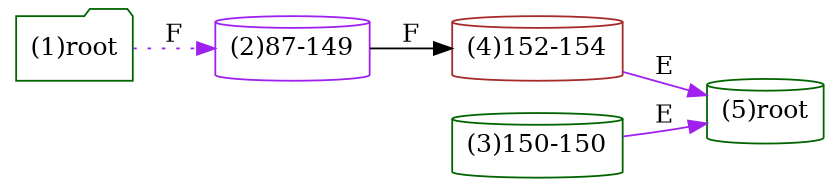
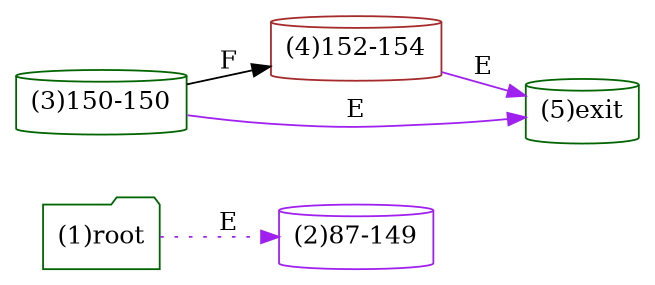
edge "(1)root" -> "(2)87-149": label "F" -> "E"
edge "(2)87-149" -> "(4)152-154": now "(3)150-150" -> "(4)152-154"
node "(5)root": label "(5)root" -> "(5)exit"
